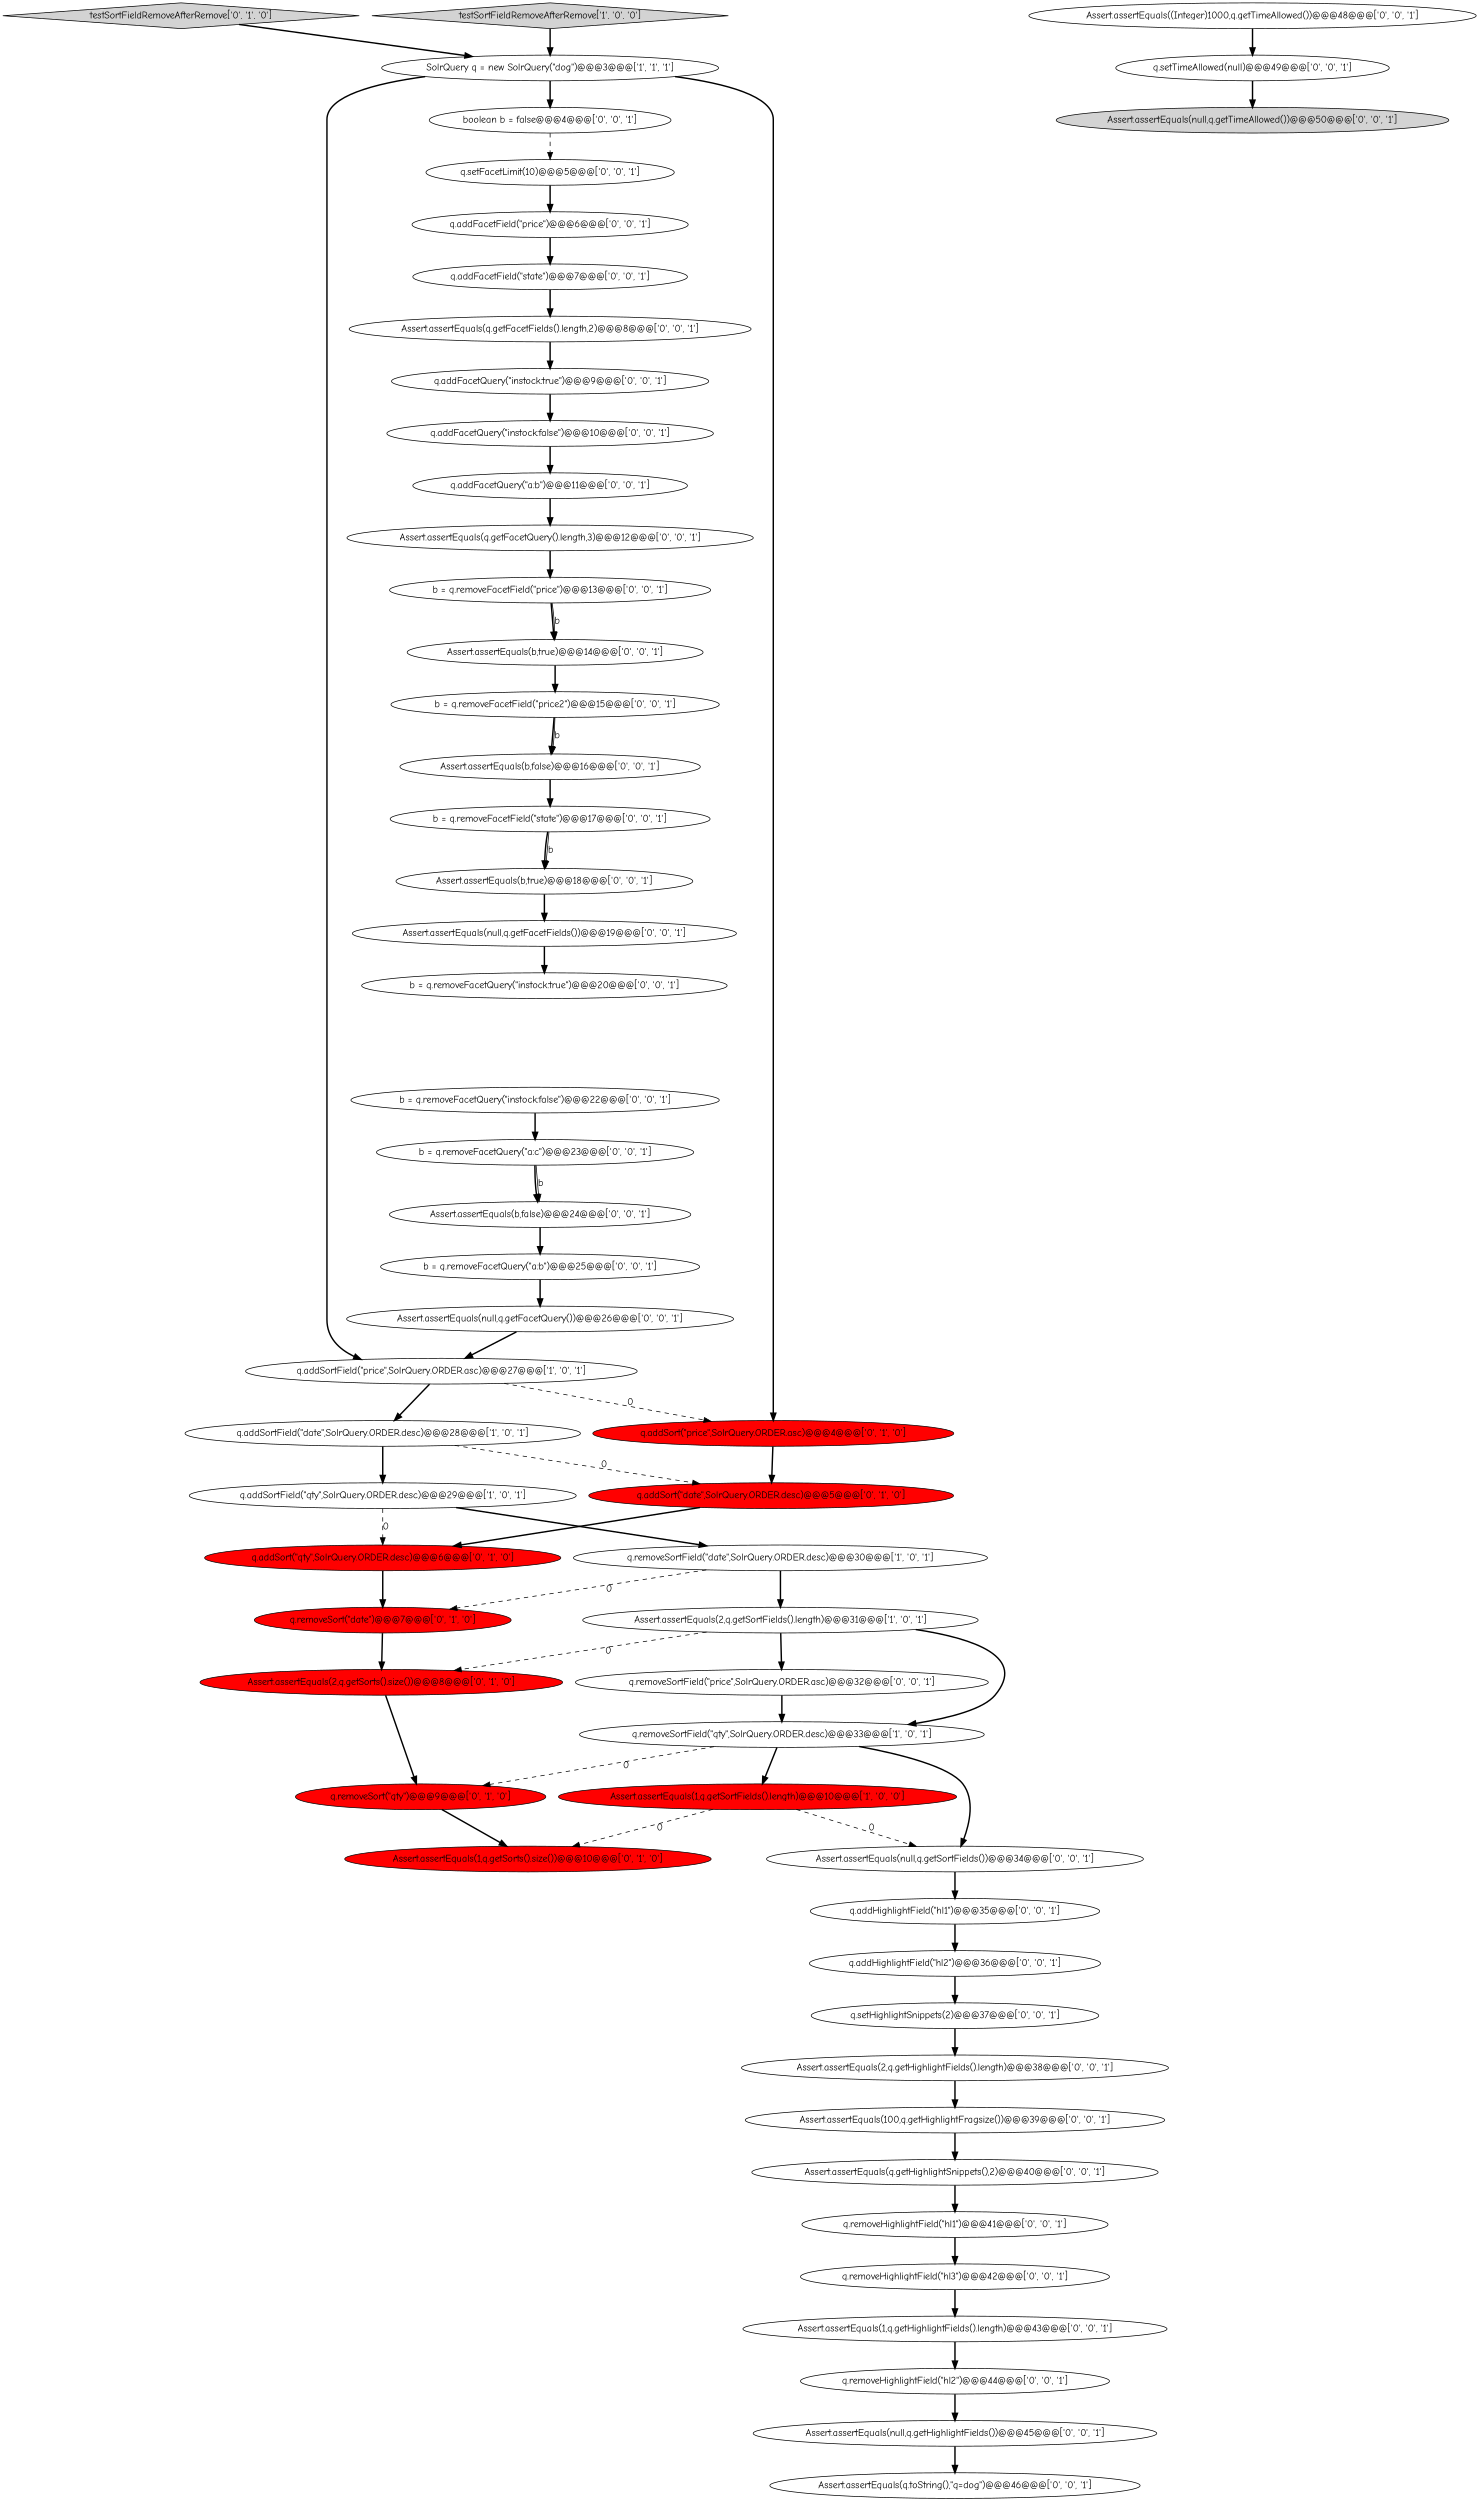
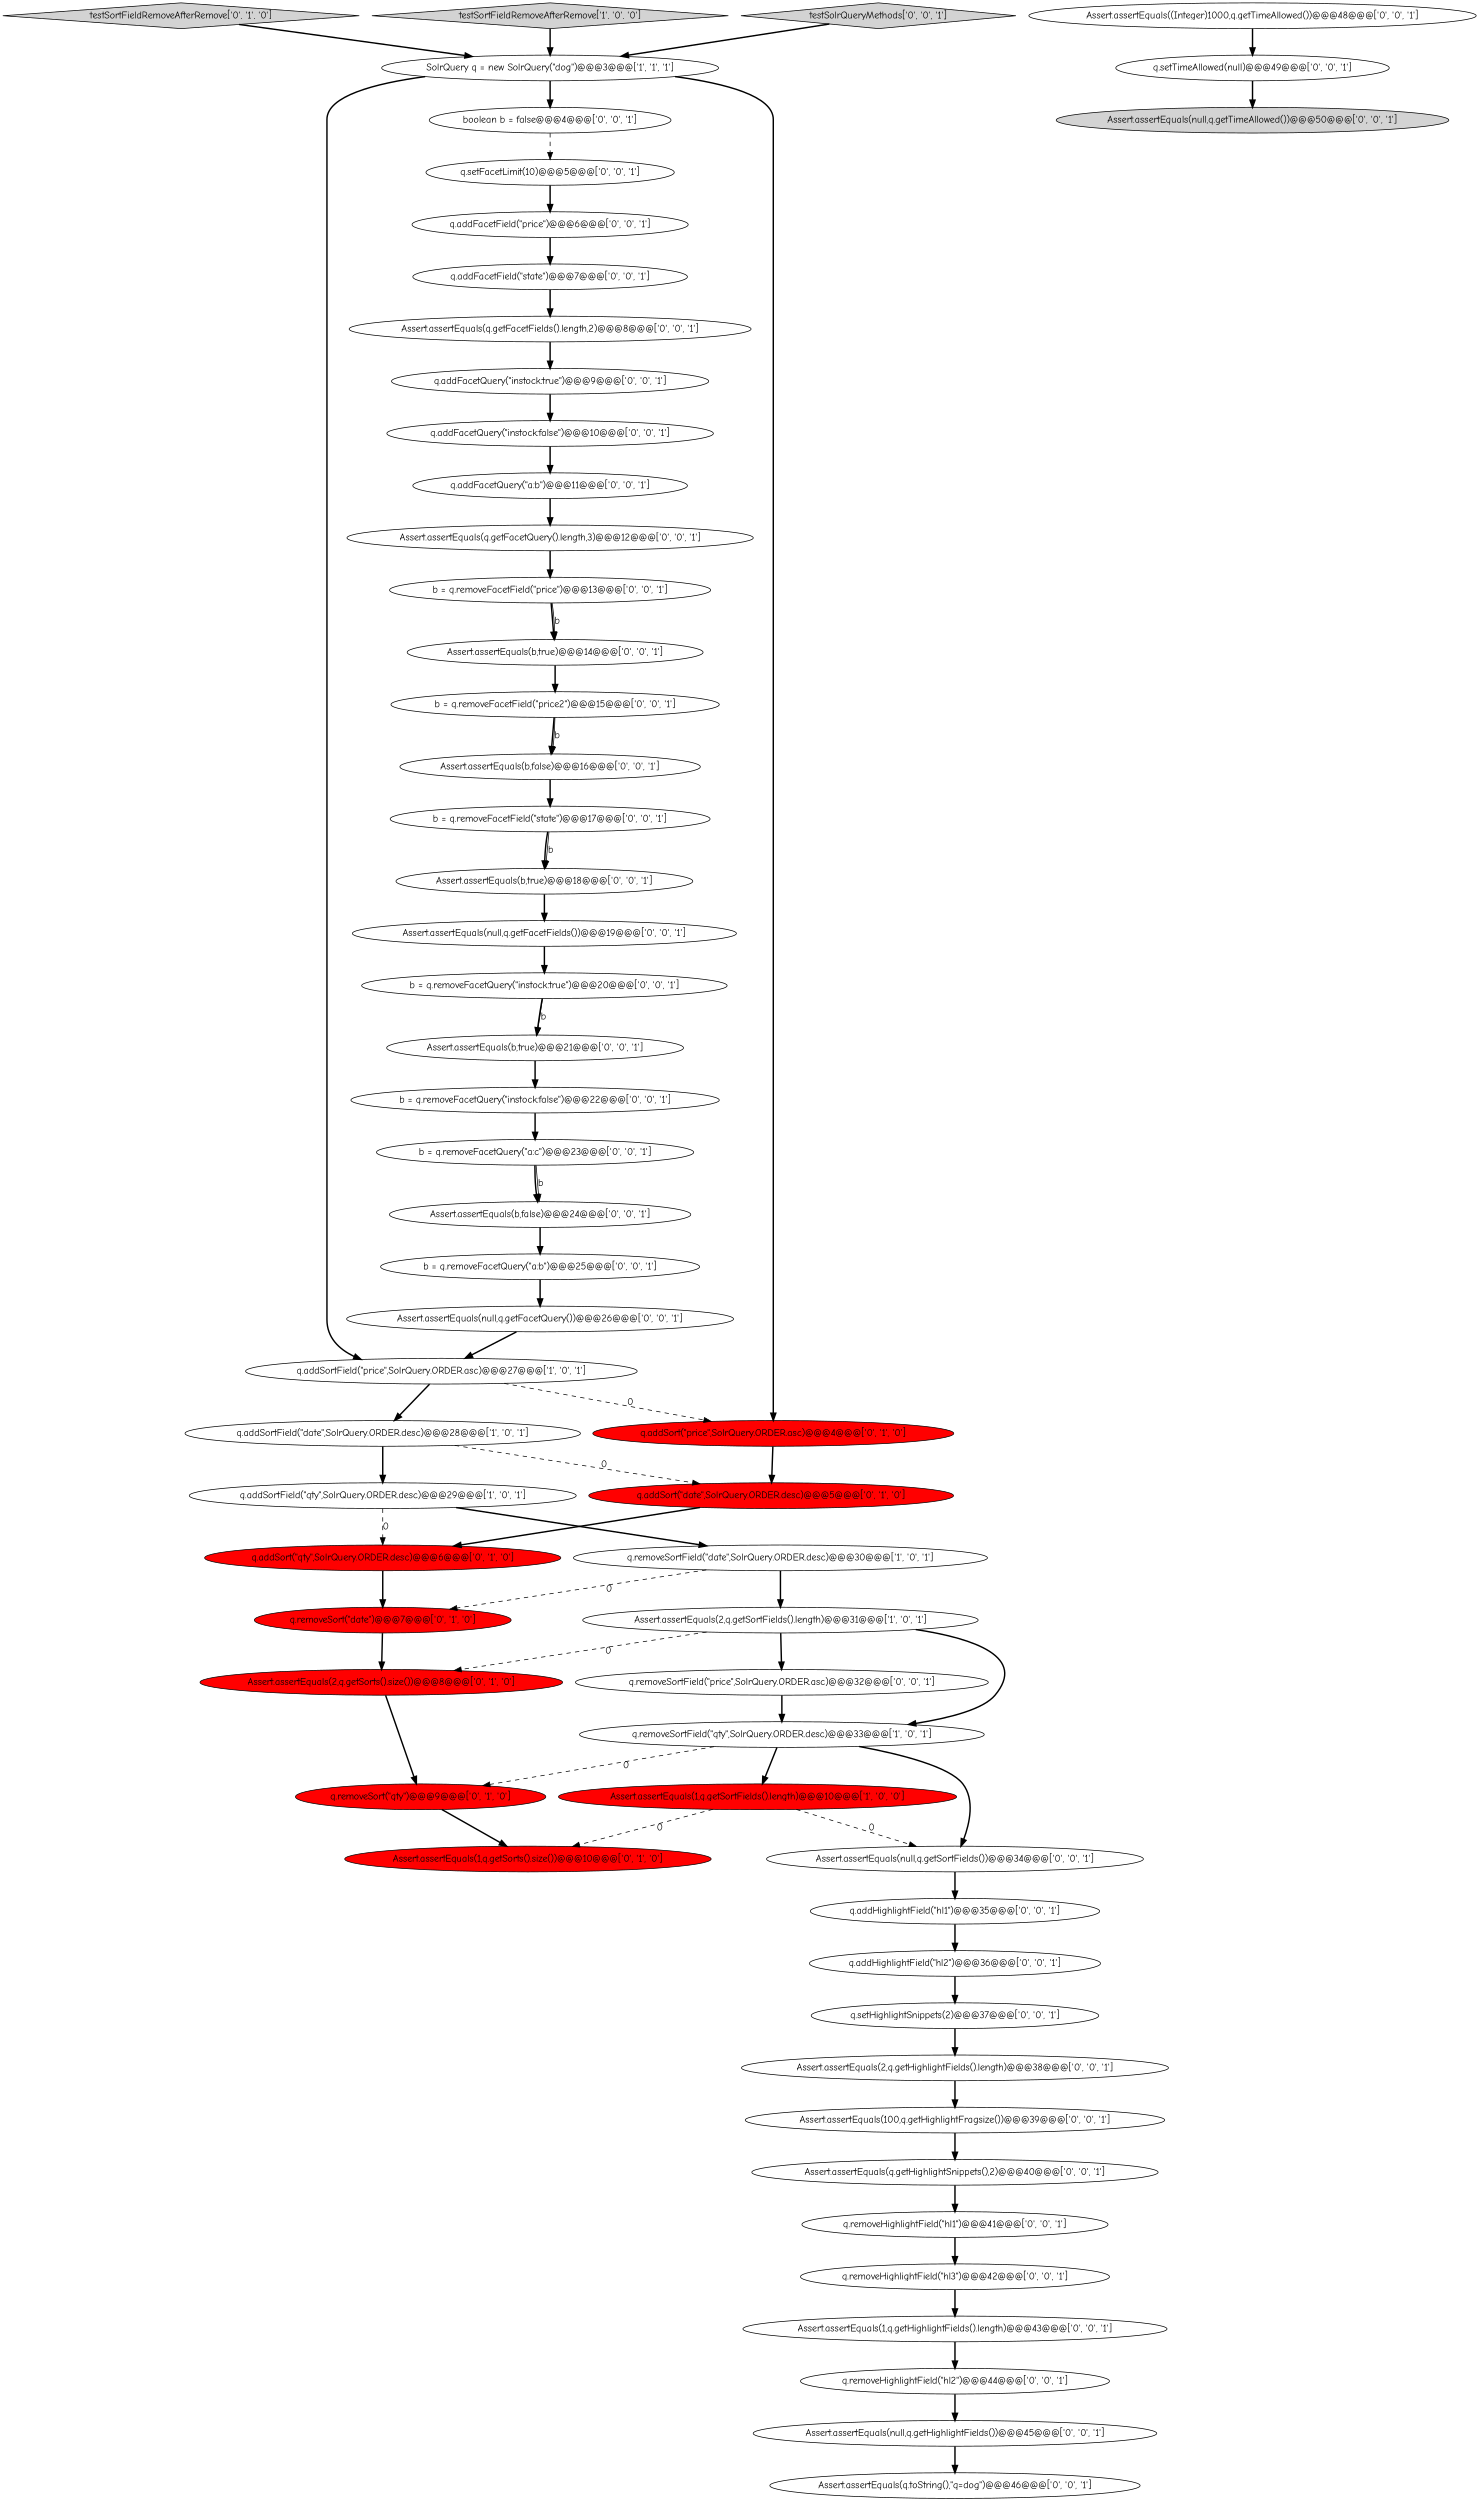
node "testSolrQueryMethods['0', '0', '1']": added
node "Assert.assertEquals(b,true)@@@21@@@['0', '0', '1']": added
